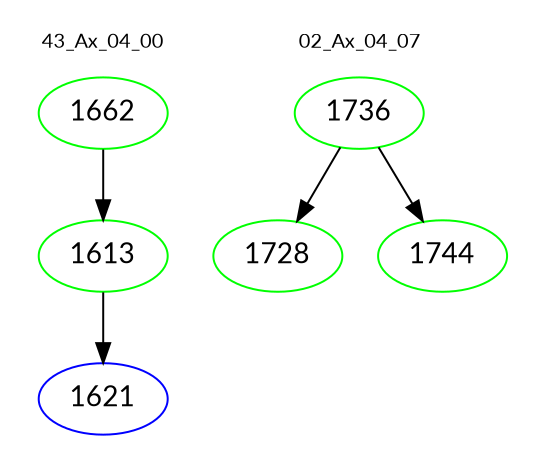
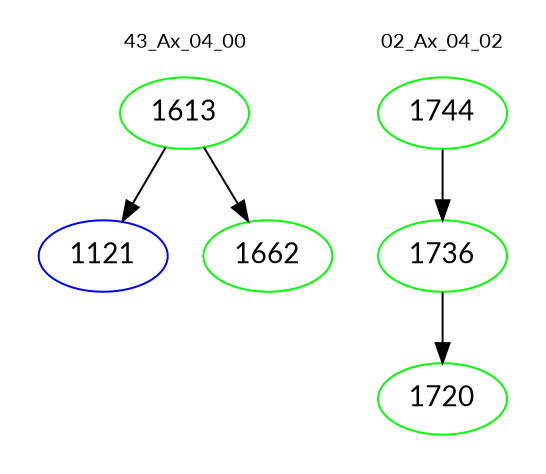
cluster "02_Ax_04_07": label "02_Ax_04_07" -> "02_Ax_04_02"
edge "1662" -> "1613": reversed
edge "1736" -> "1744": reversed
node "1728": label "1728" -> "1720"
node "1621": label "1621" -> "1121"
